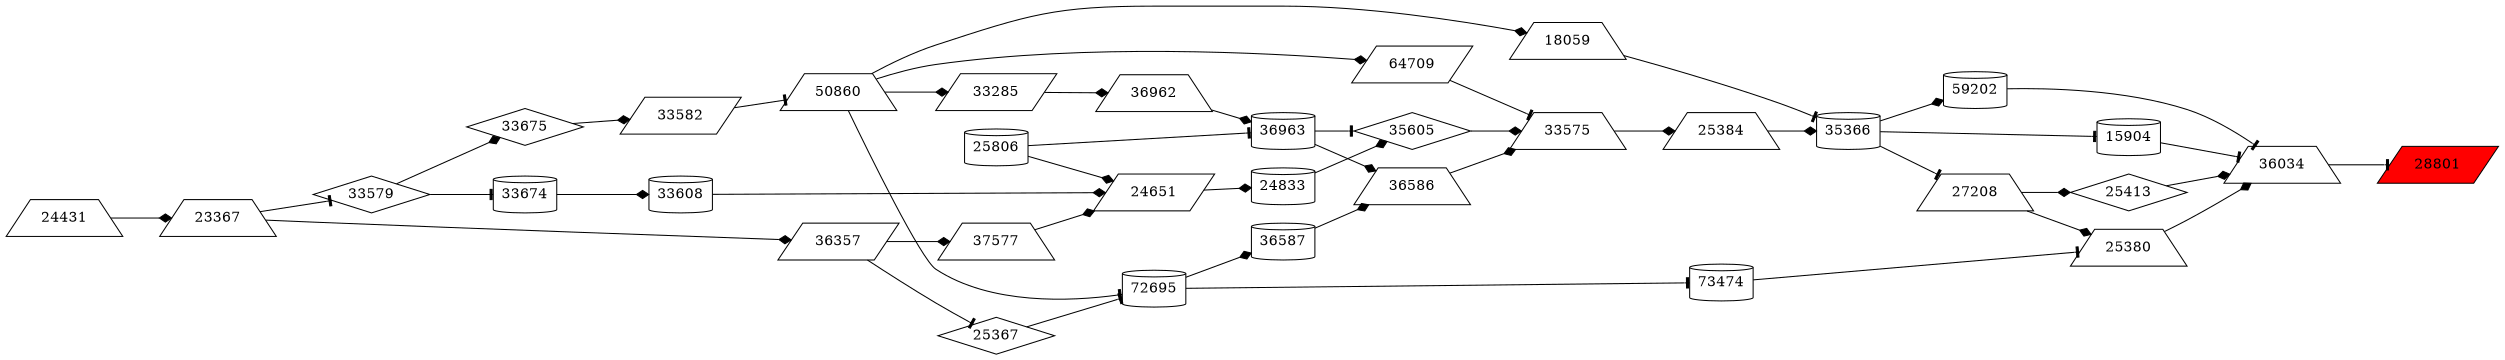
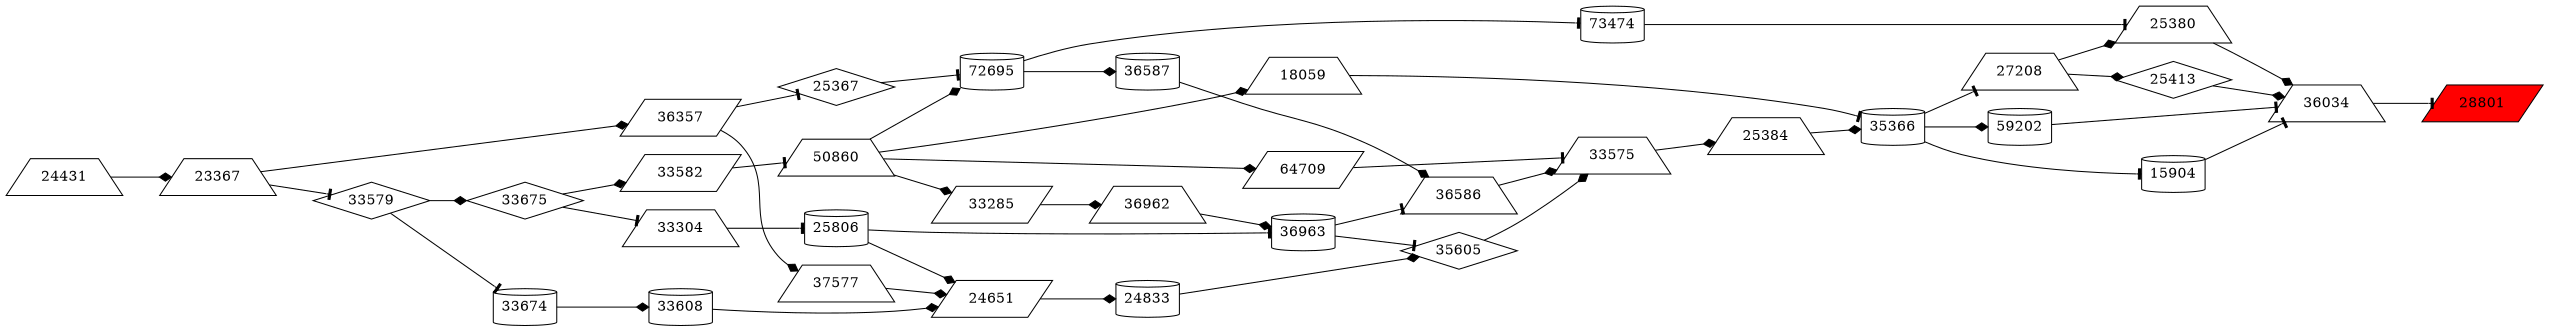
edge "36963" -> "36586": arrowhead diamond -> tee
node "33304": added
edge "50860" -> "72695": arrowhead tee -> diamond
